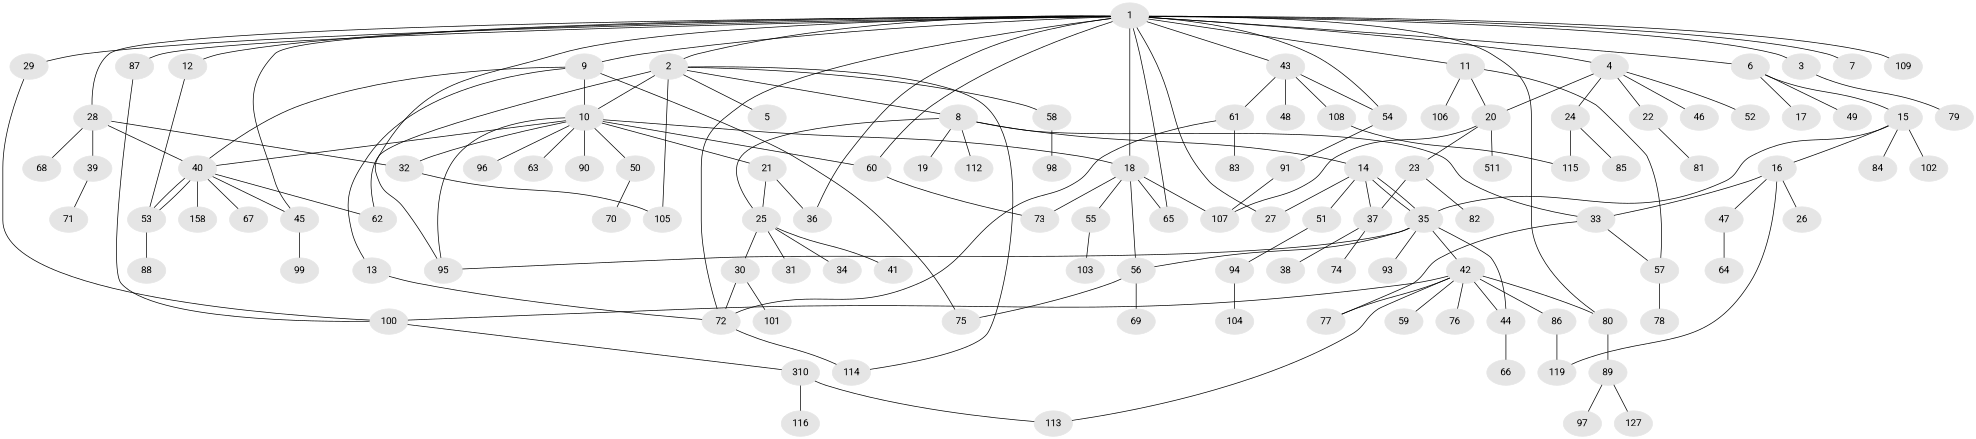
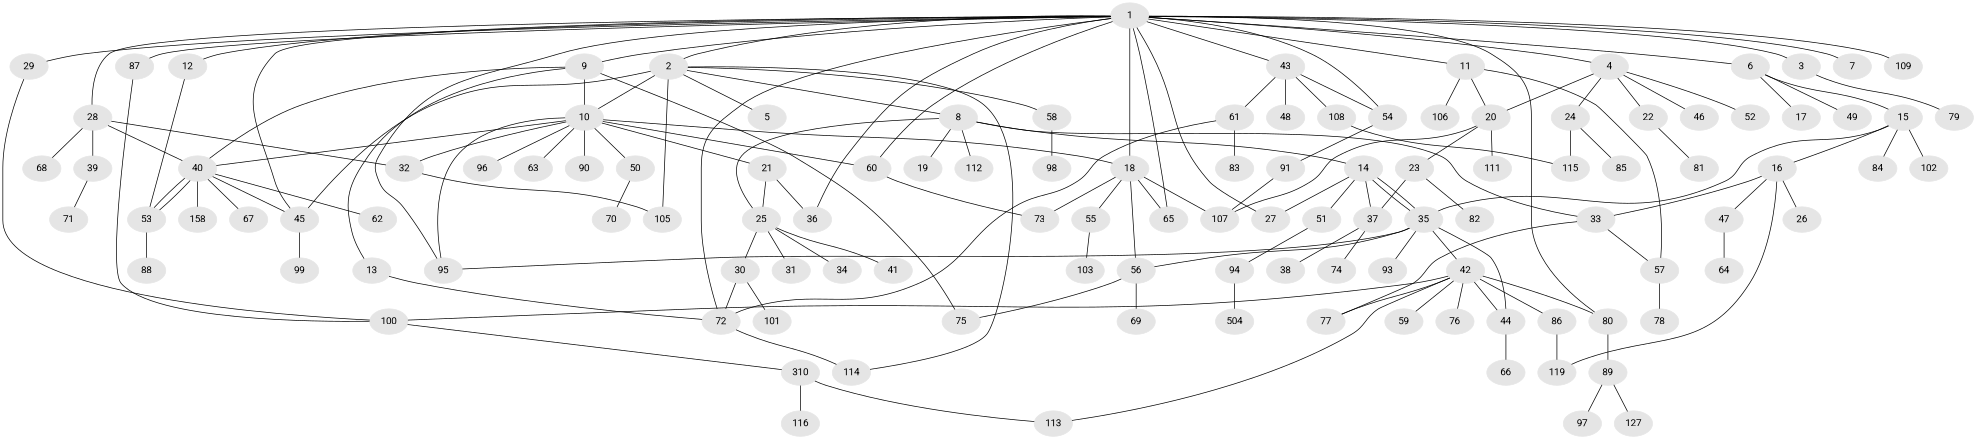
edge "2" -- "62": now "2" -- "45"
node "511": label "511" -> "111"
node "104": label "104" -> "504"
